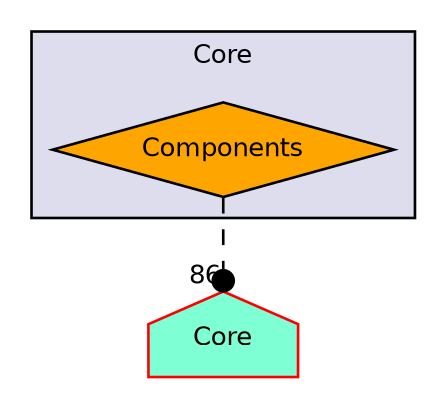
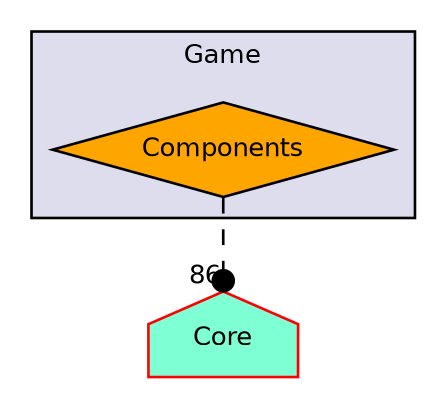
cluster "Core": label "Core" -> "Game"
